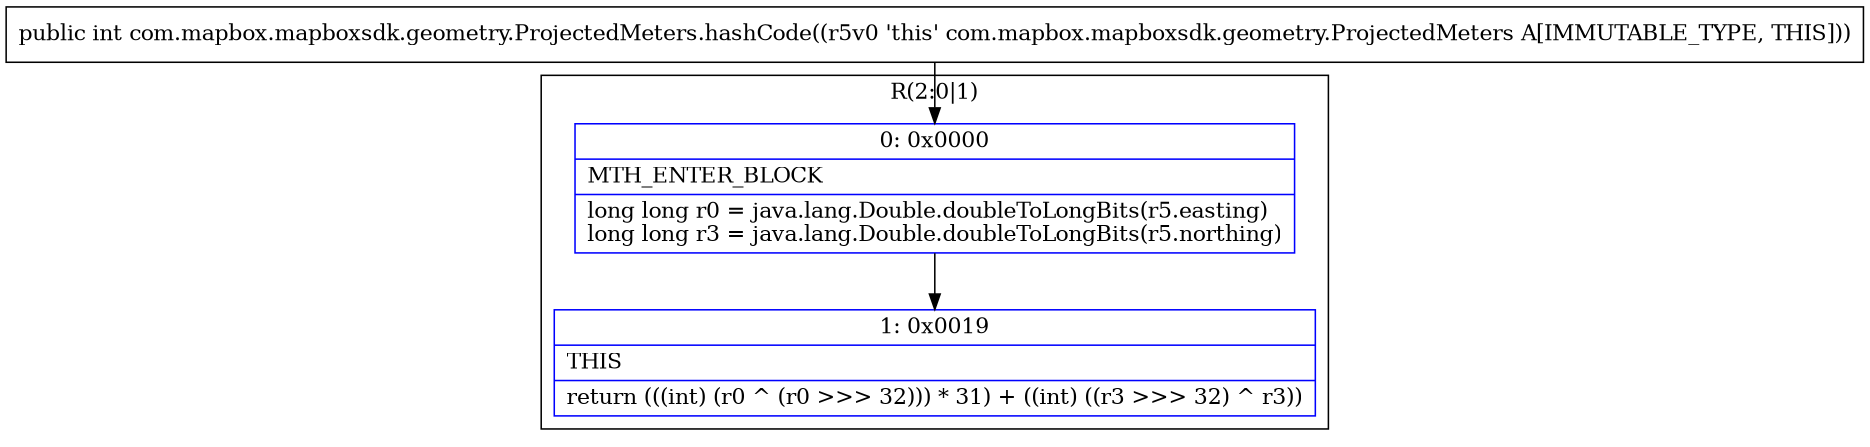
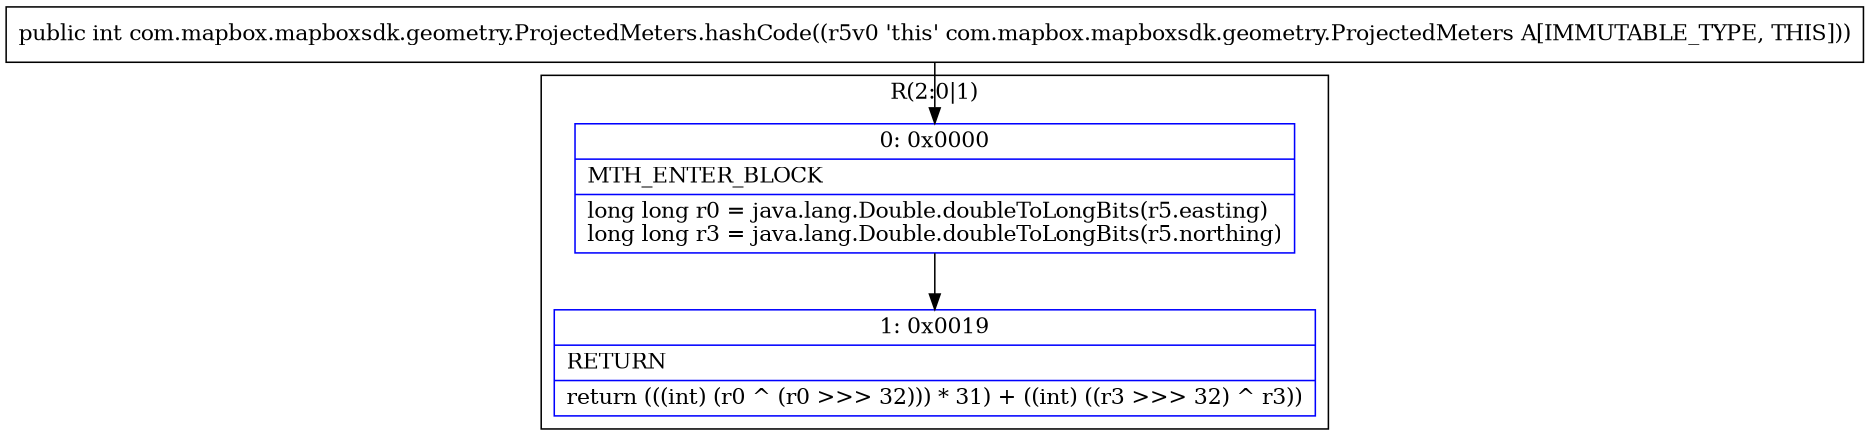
node "1: 0x0019": text "THIS" -> "RETURN"
